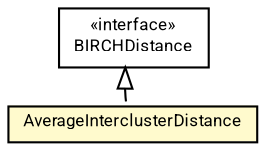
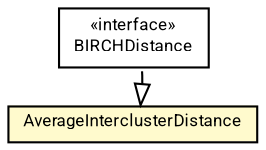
edge "AverageInterclusterDistance" -> "BIRCHDistance": reversed
